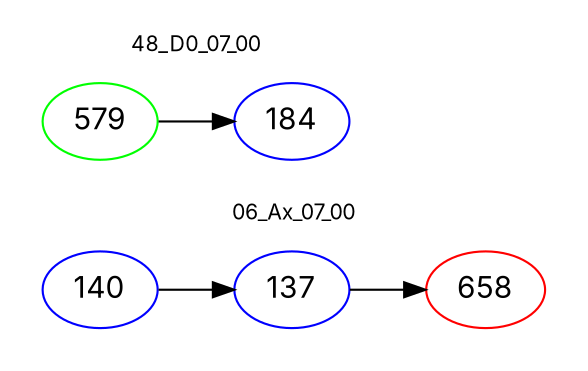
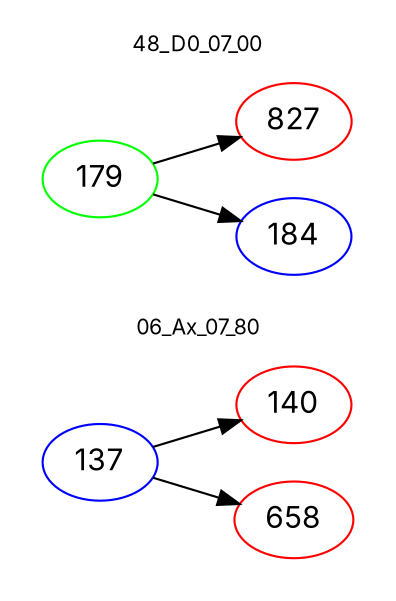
node "579": label "579" -> "179"
node "827": added
cluster "06_Ax_07_00": label "06_Ax_07_00" -> "06_Ax_07_80"
node "140": color blue -> red
edge "140" -> "137": reversed
